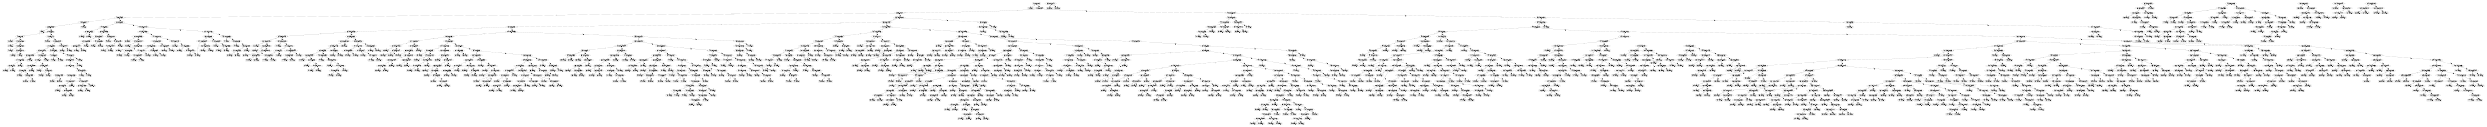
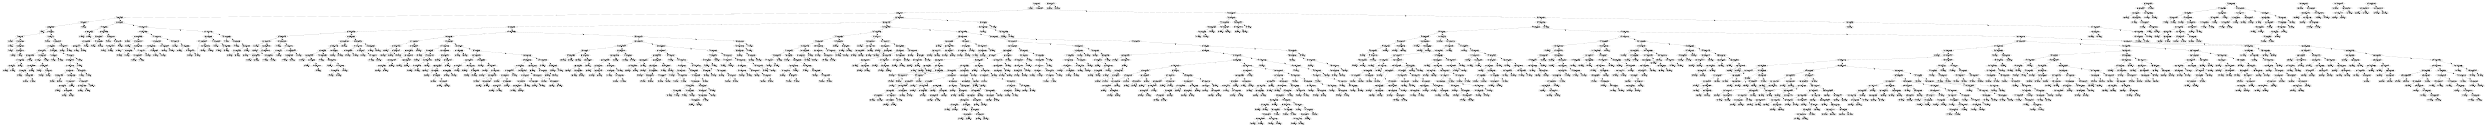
node "(1213) 1 Cut=2.28556": added
edge "(808) 5 Cut=2.97207" -> "(810) 5 Cut=3.17233": now "(809) Class=1" -> "(810) 5 Cut=3.17233"
node "(556) Class=0": added
edge "(1237) Class=0" -> "(1233) Class=1": now "(1223) 4 Cut=0.002976" -> "(1233) Class=1"
node "(52) 3 Cut=18.1052": added
node "(191) Class=1": removed
node "(1572) Class=0": label "(1572) Class=0" -> "(1572) Cut=0"
node "(1499) Class=1": label "(1499) Class=1" -> "(1499) Cut=1"
edge "(1288) 3 Cut=190.268" -> "(1290) Class=0": now "(1292) Class=1" -> "(1290) Class=0"
node "(1711) Class=0": added
node "(1517) Class=1": removed
node "(1717) Class=1": added
